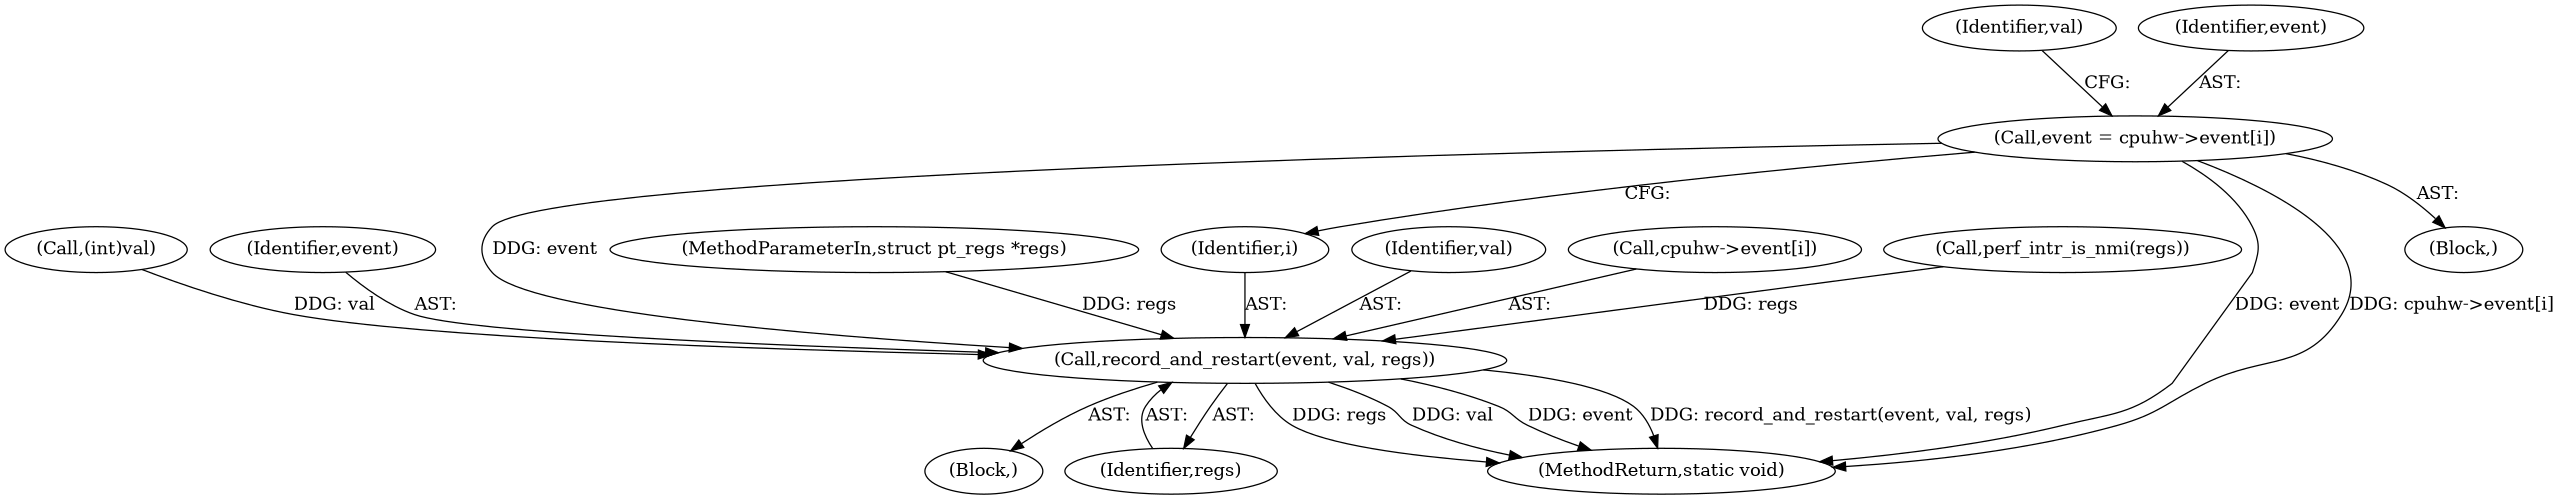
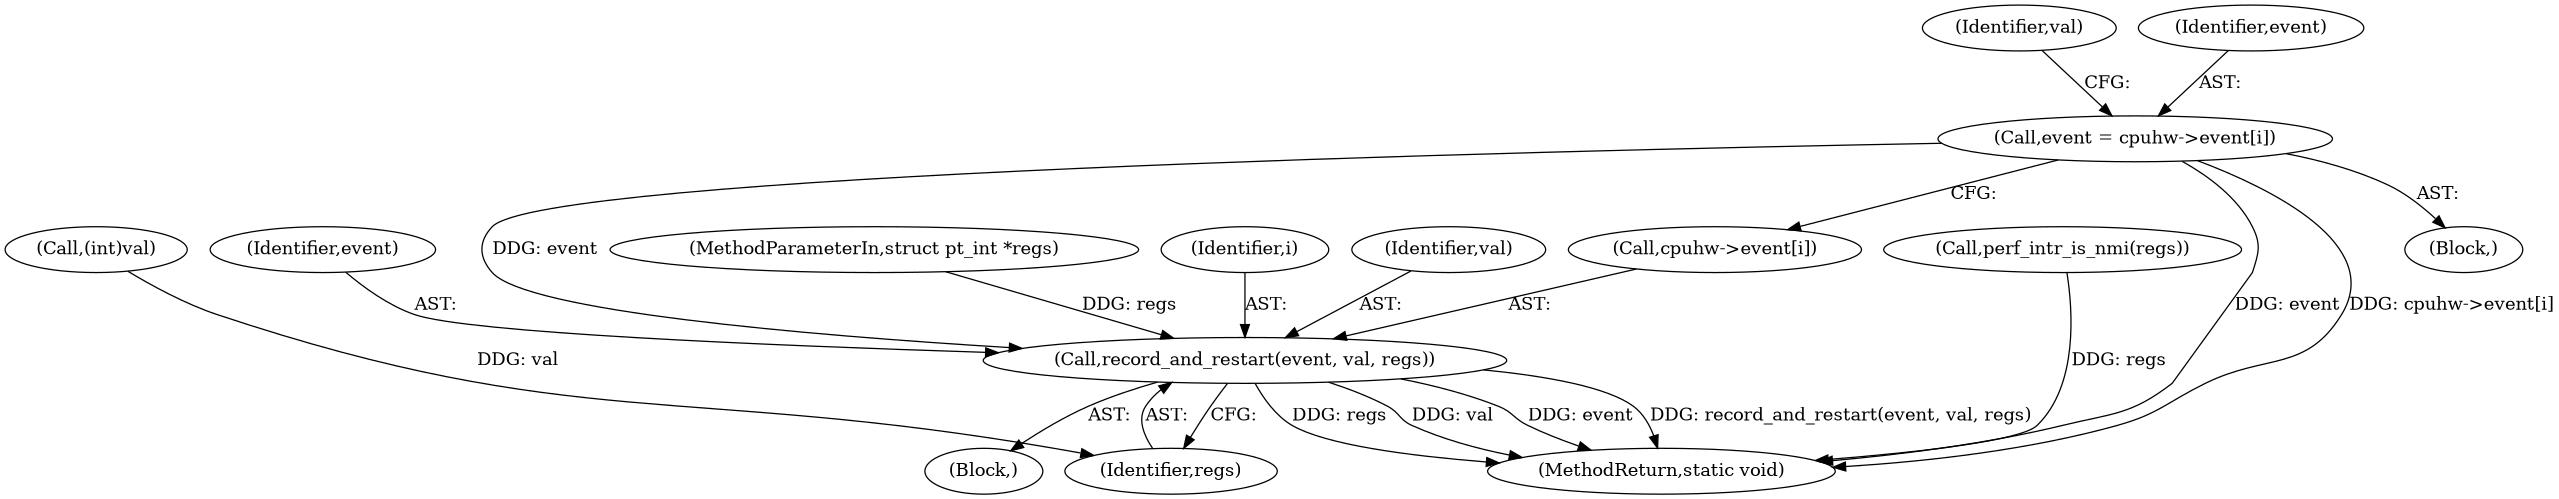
edge "(Call,event = cpuhw->event[i])" -> "(Identifier,i)": now "(Call,event = cpuhw->event[i])" -> "(Call,cpuhw->event[i])"
node "(MethodParameterIn,struct pt_regs *regs)": label "(MethodParameterIn,struct pt_regs *regs)" -> "(MethodParameterIn,struct pt_int *regs)"
edge "(Call,perf_intr_is_nmi(regs))" -> "(Call,record_and_restart(event, val, regs))": now "(Call,perf_intr_is_nmi(regs))" -> "(MethodReturn,static void)"
edge "(Call,(int)val)" -> "(Call,record_and_restart(event, val, regs))": now "(Call,(int)val)" -> "(Identifier,regs)"
edge "(Call,record_and_restart(event, val, regs))" -> "(Identifier,regs)": label "AST: " -> "CFG: "
